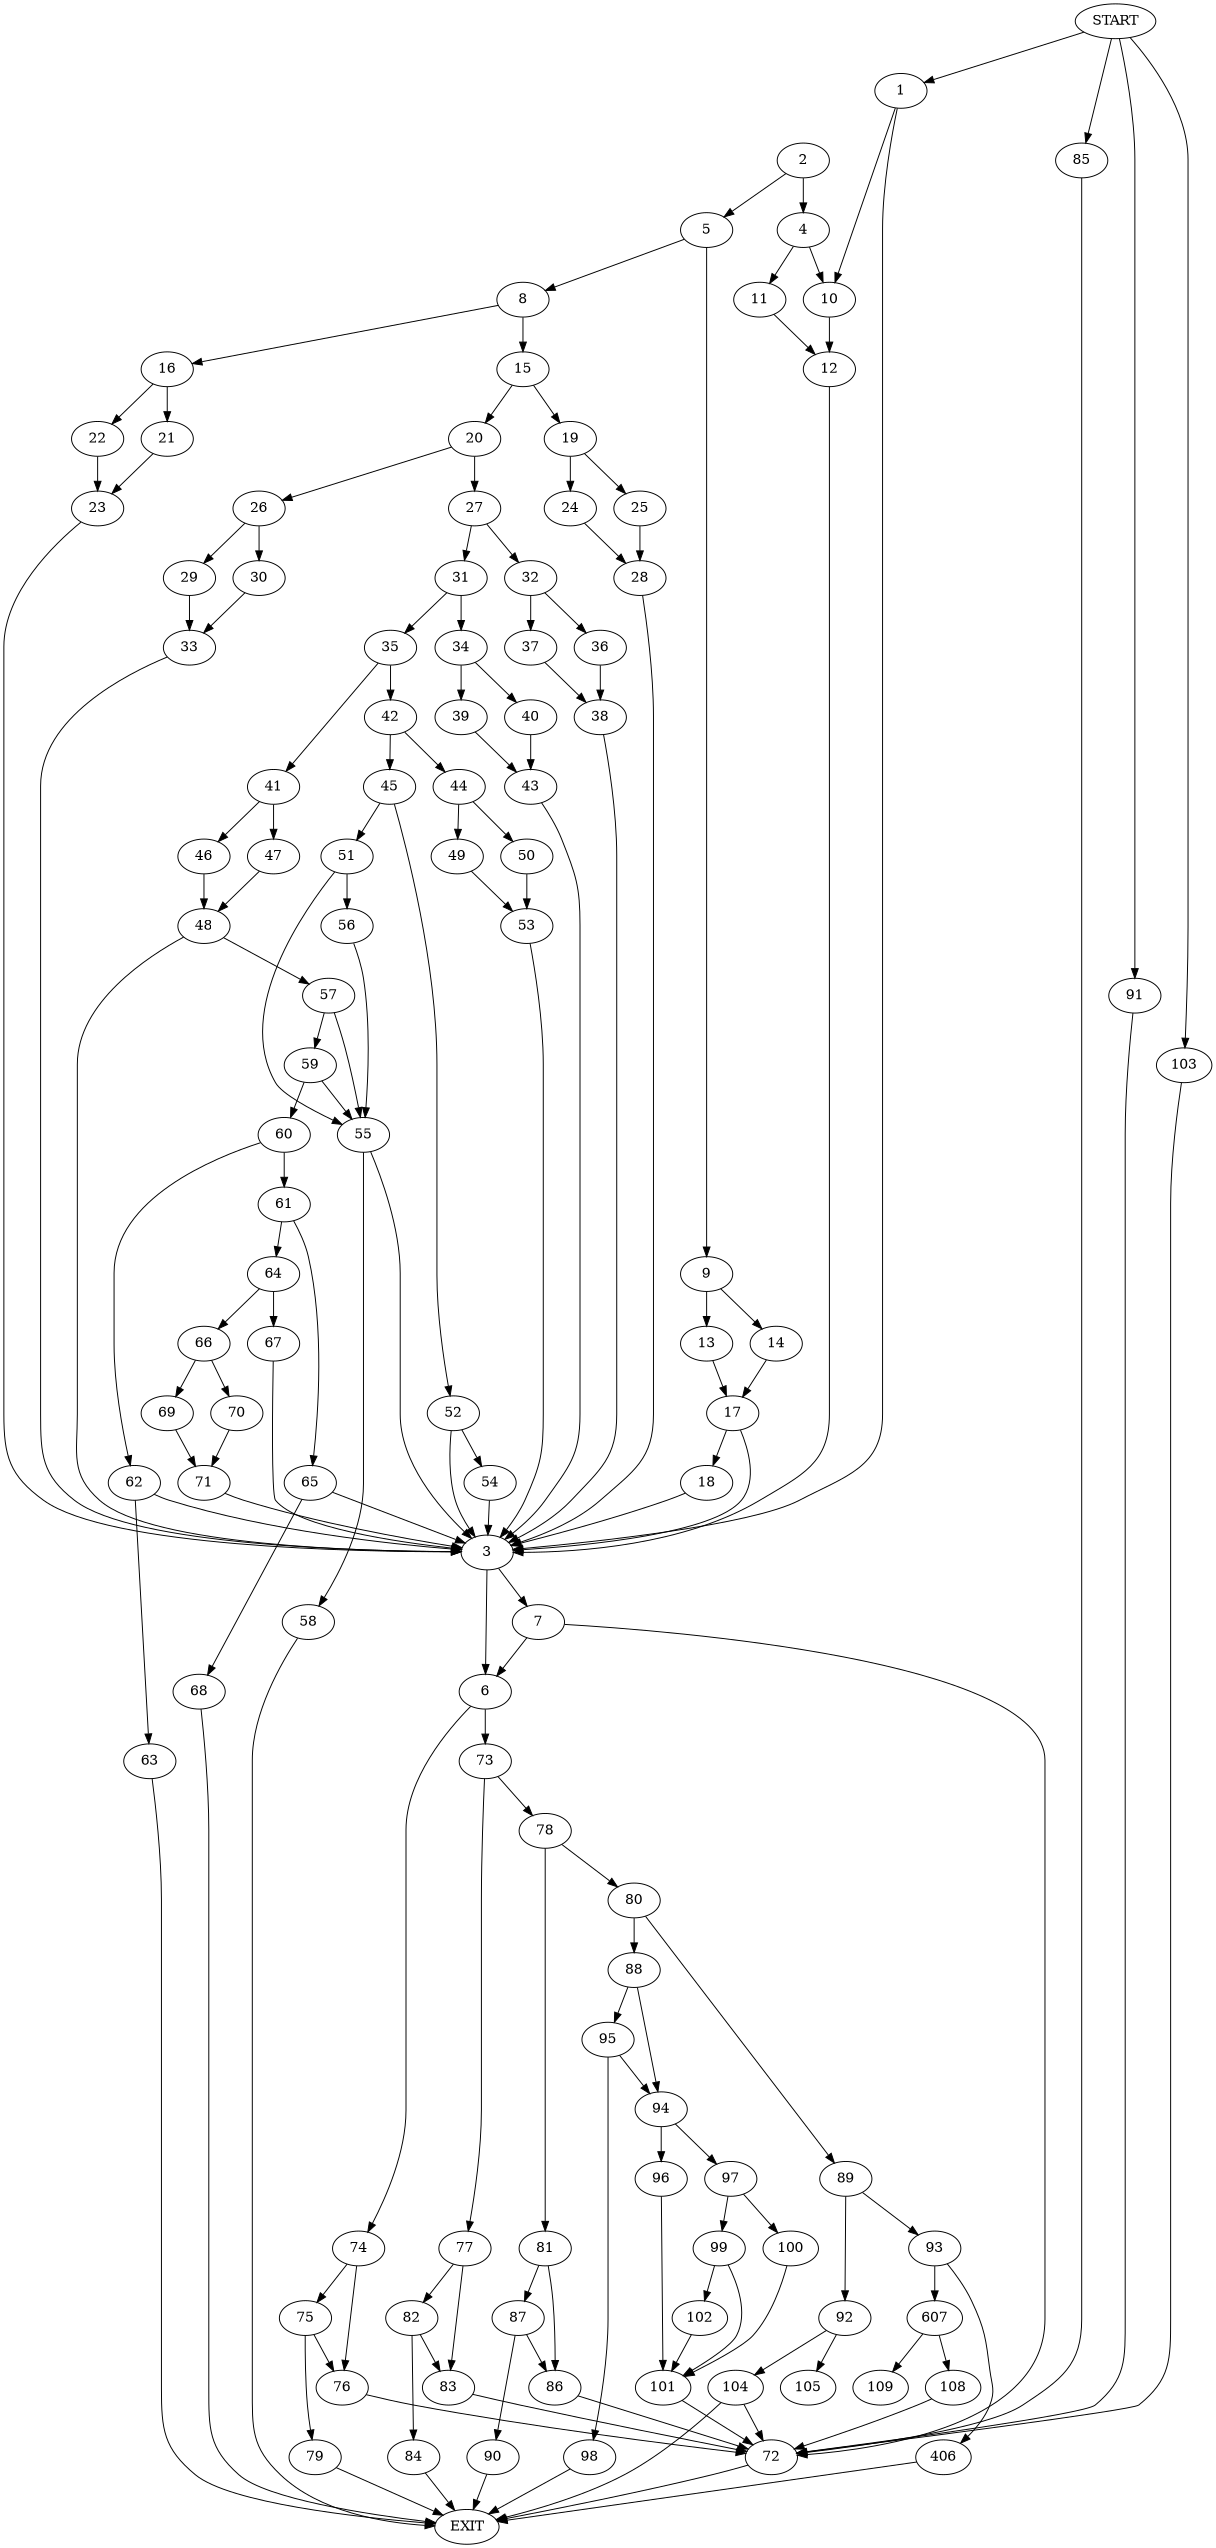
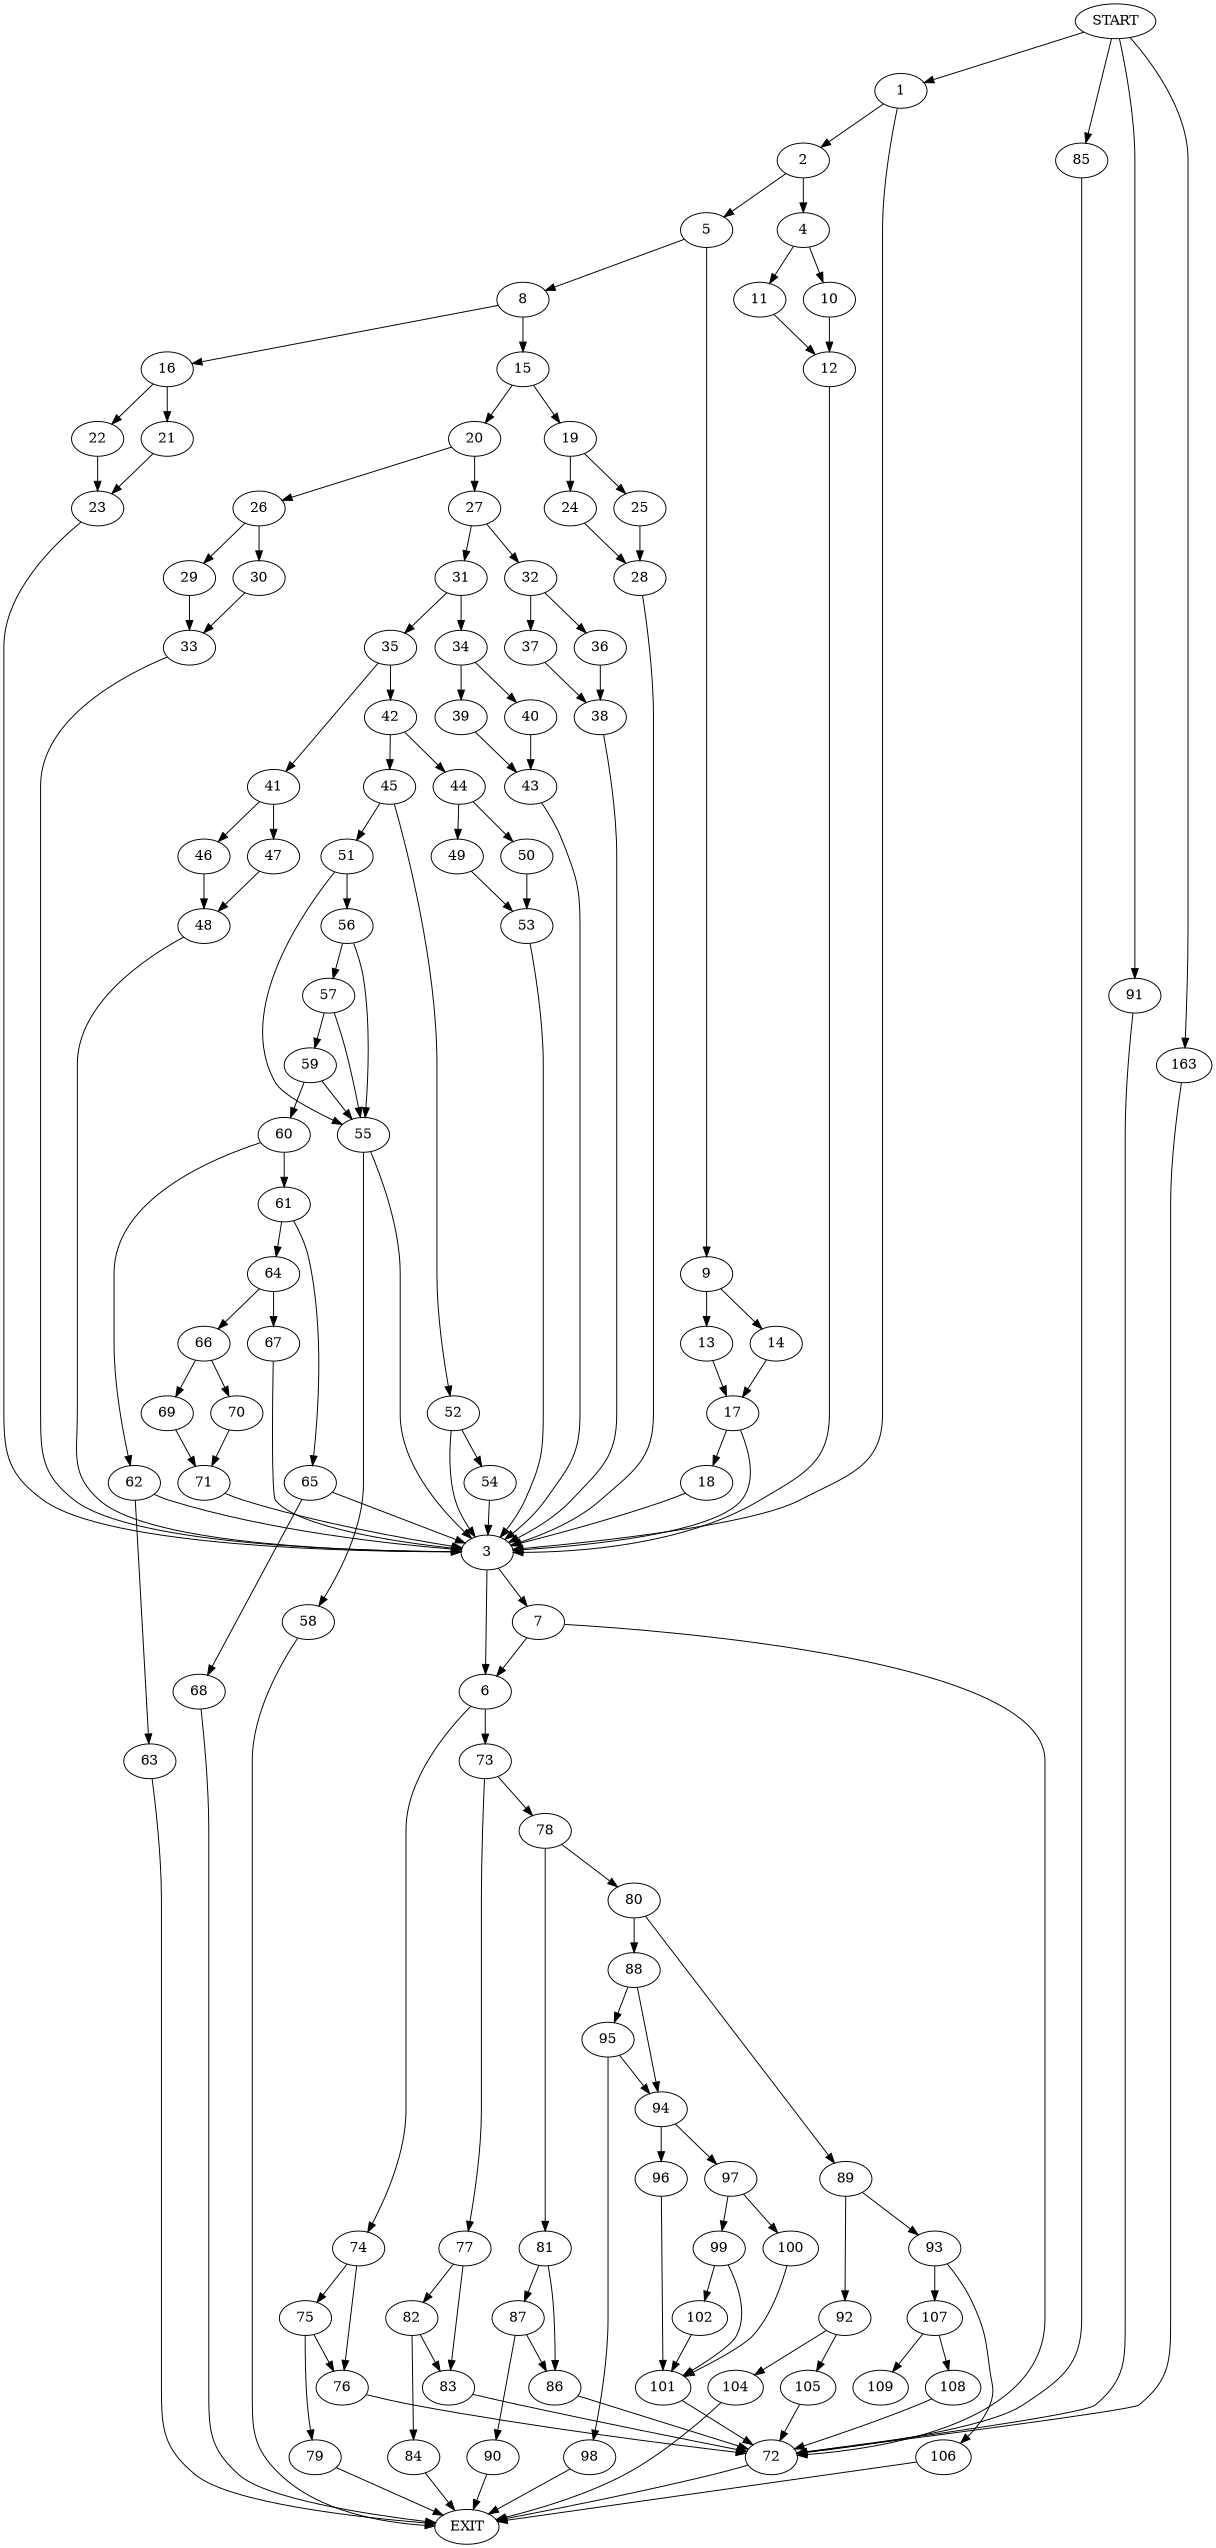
edge "1" -> "10": now "1" -> "2"
edge "48" -> "57": now "56" -> "57"
node "103": label "103" -> "163"
node "607": label "607" -> "107"
edge "104" -> "72": now "105" -> "72"
node "406": label "406" -> "106"
